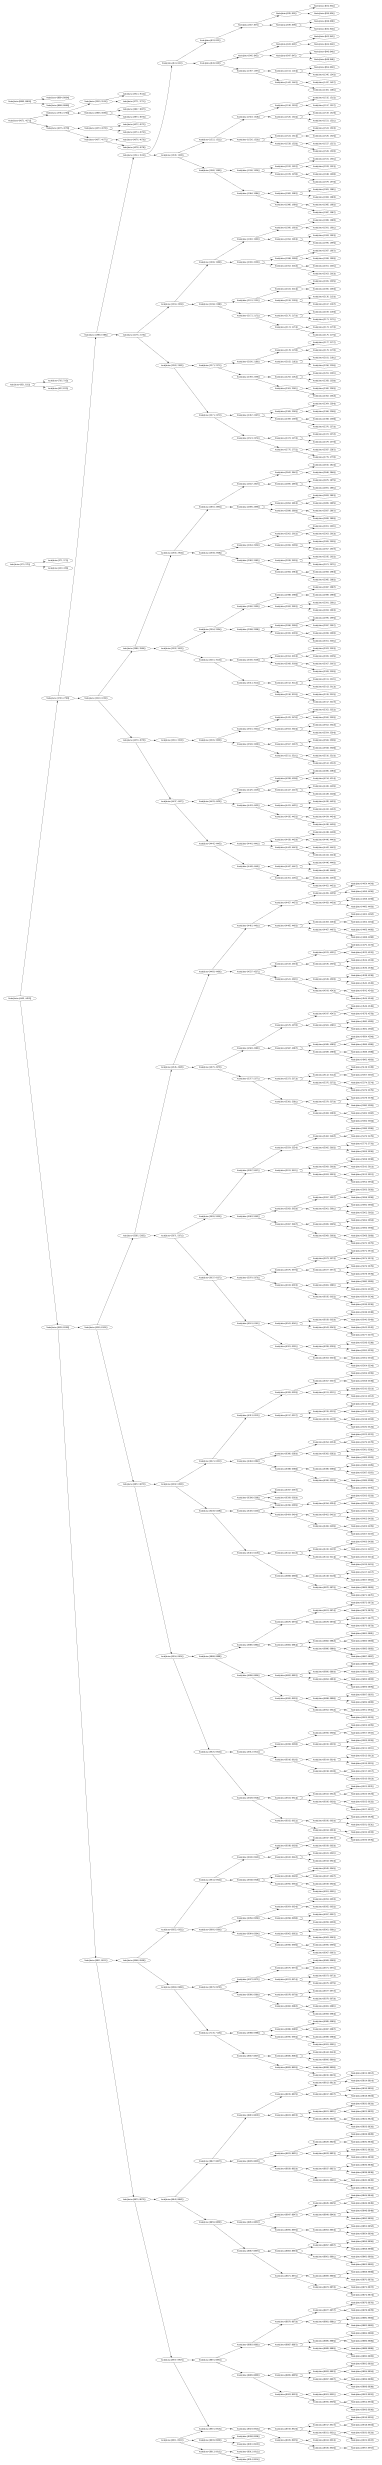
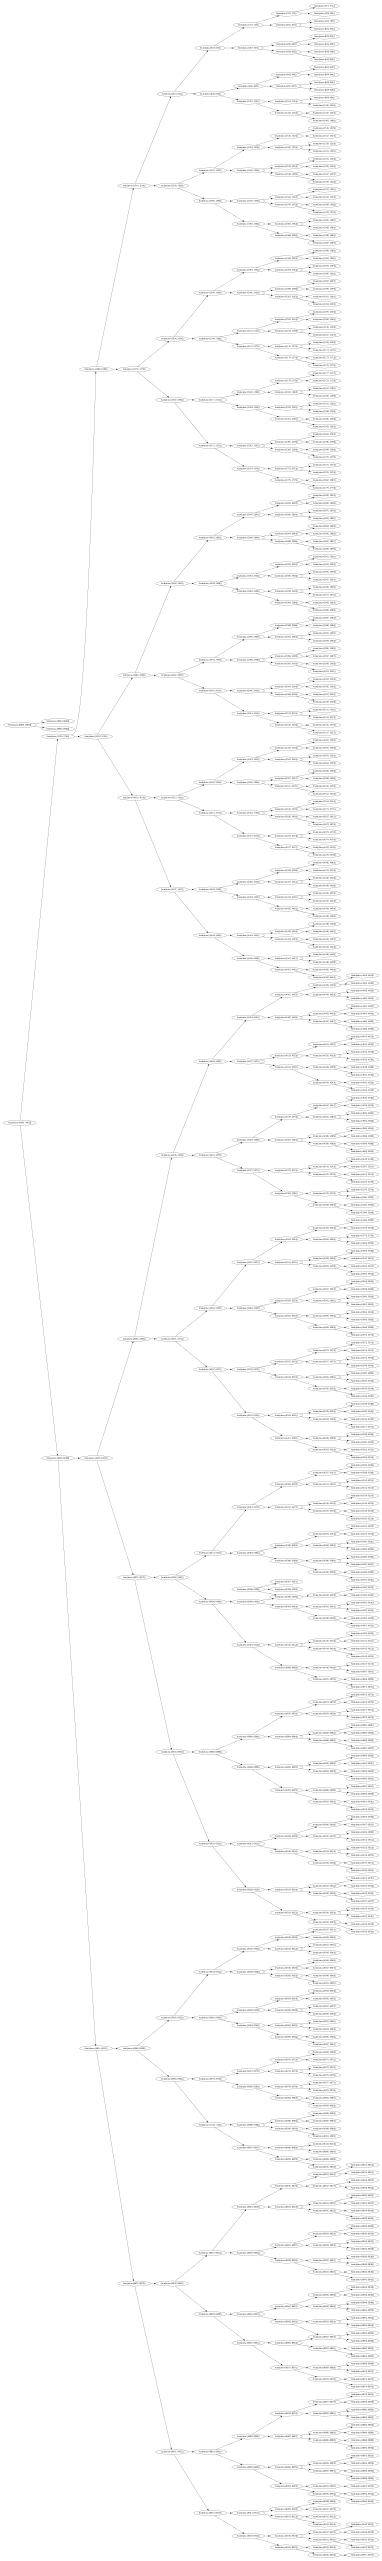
node "Node{data=[743, 743]}": added
edge "Node{data=[3513, 3513]}" -> "Node{data=[4071, 4071]}": added
edge "Node{data=[8911, 8911]}" -> "Node{data=[8915, 8915]}": reversed
